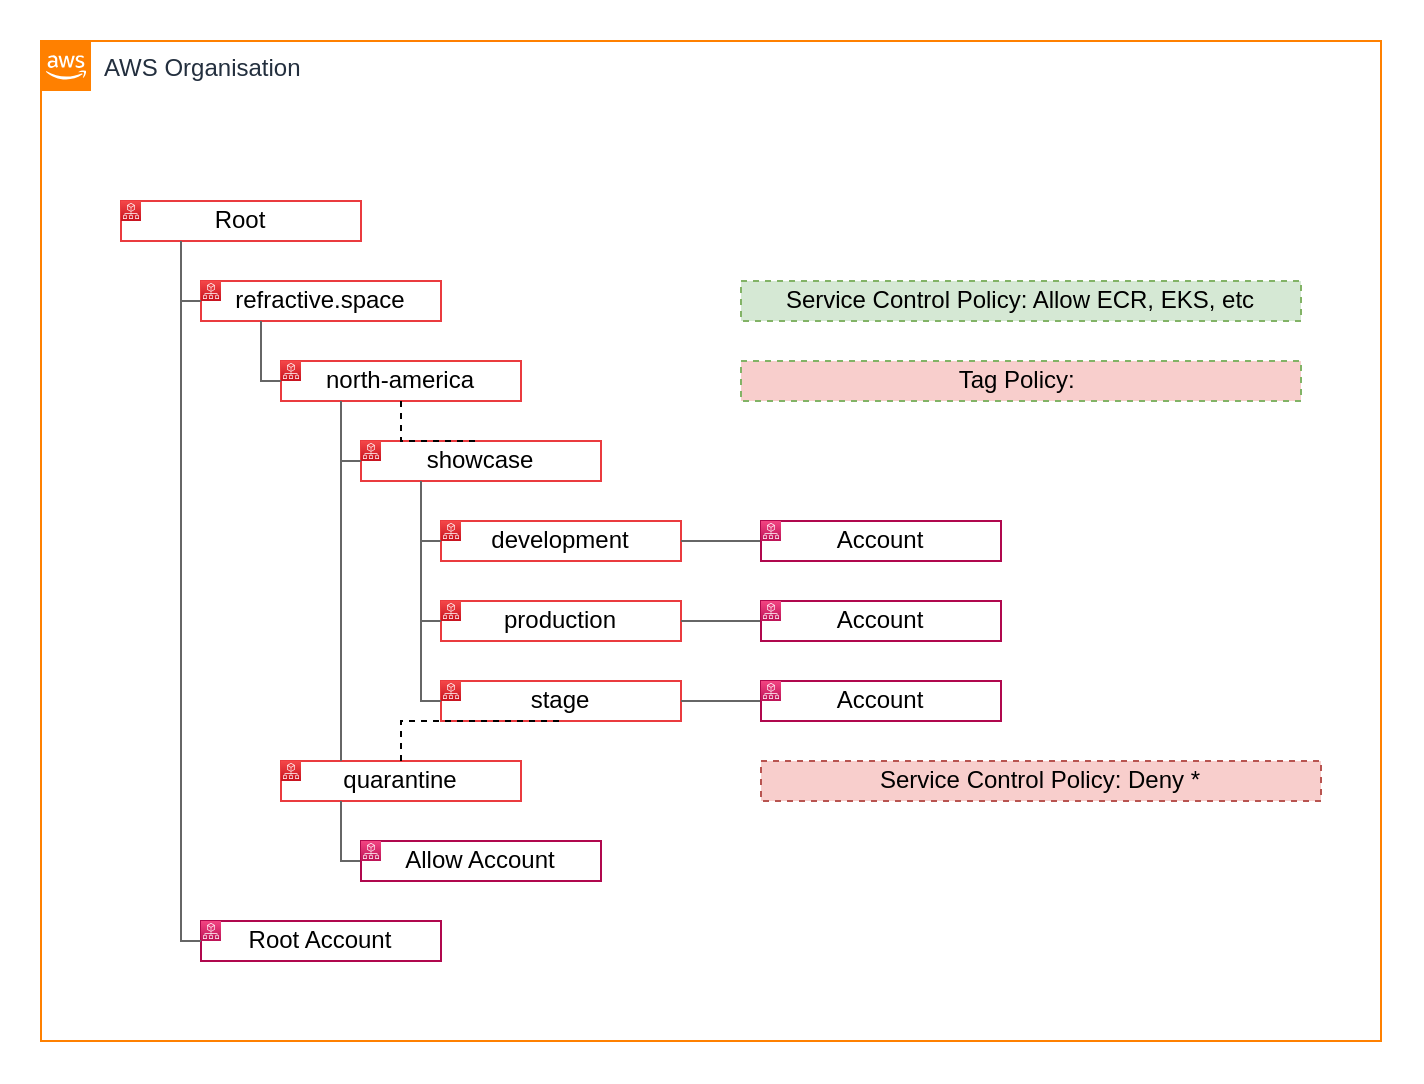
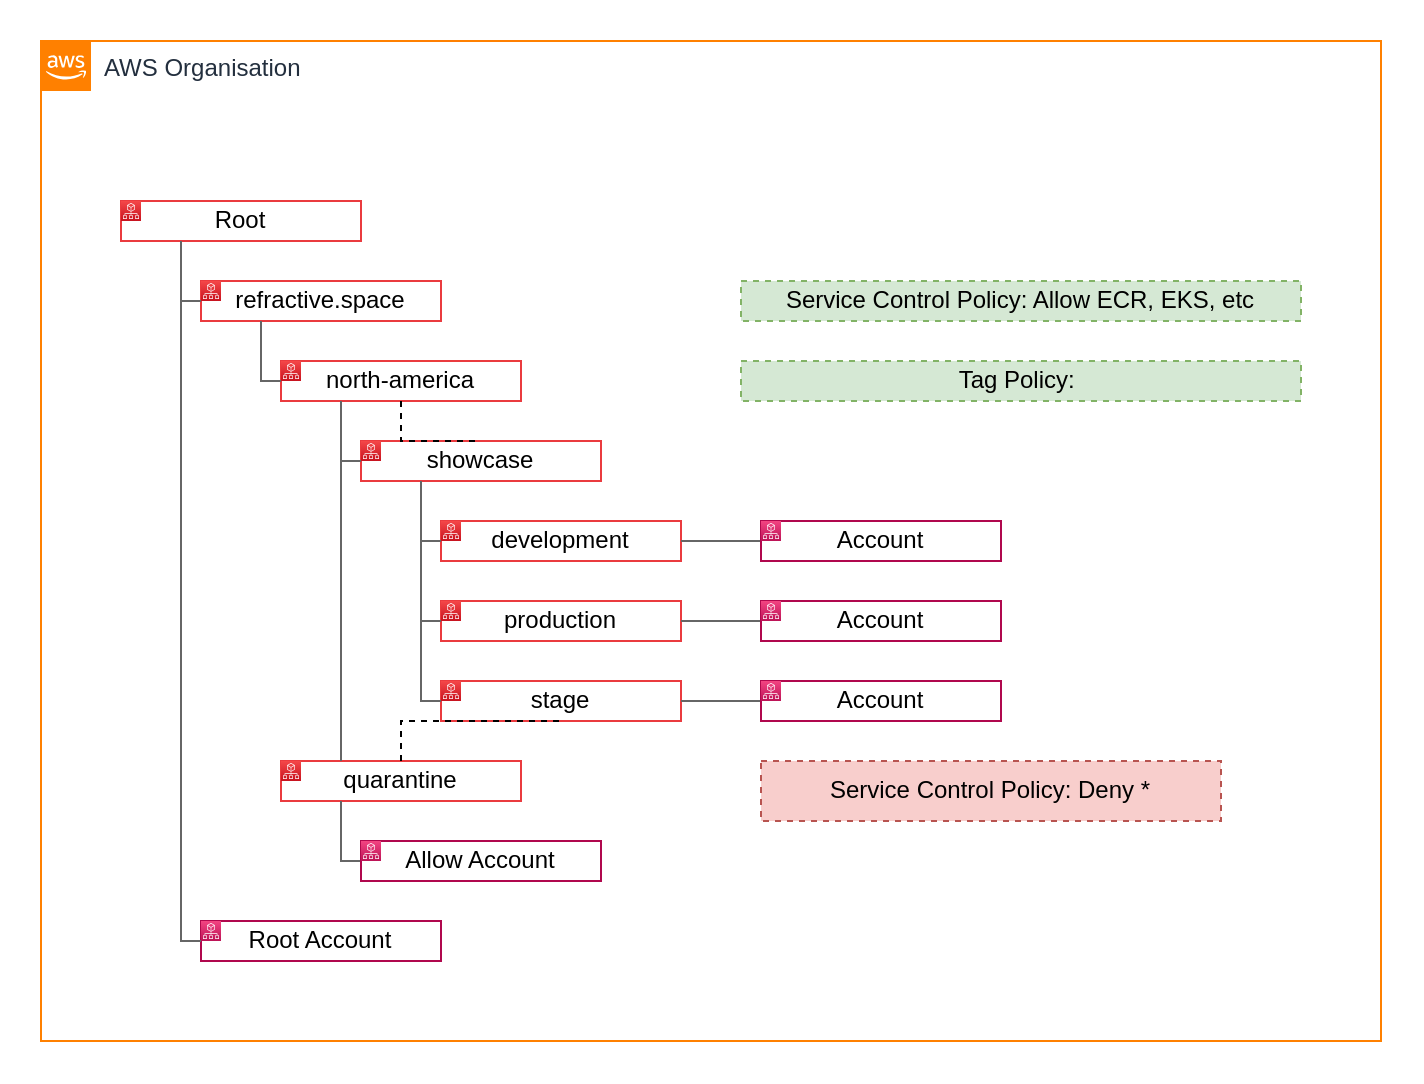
node "Tag Policy:": fillcolor #f8cecc -> #d5e8d4
node "Service Control Policy: Deny *": size 560x40 -> 460x60
